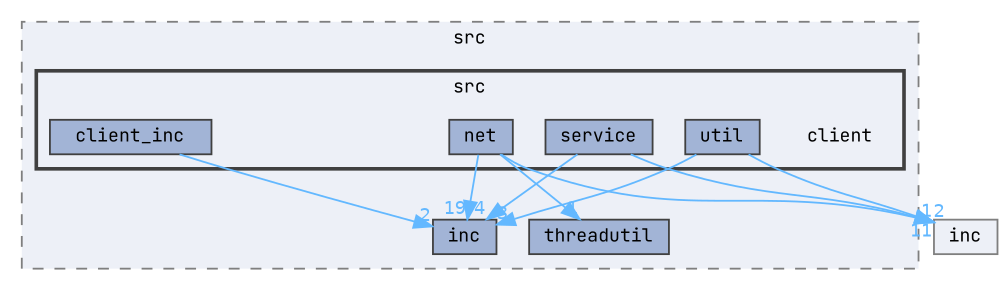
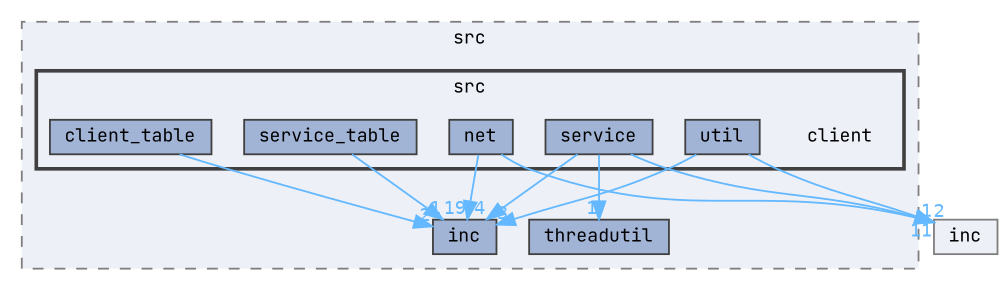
node "client_inc": label "client_inc" -> "client_table"
node "service_table": added
edge "net" -> "threadutil": now "service" -> "threadutil"
